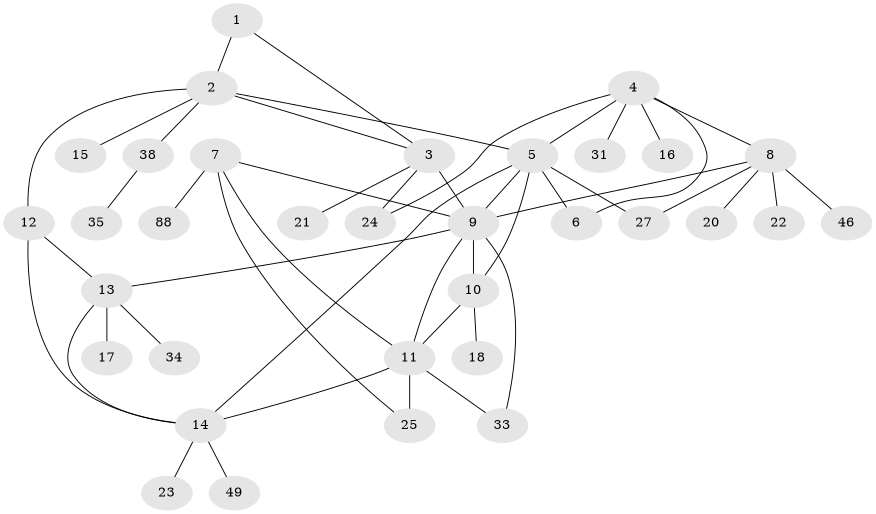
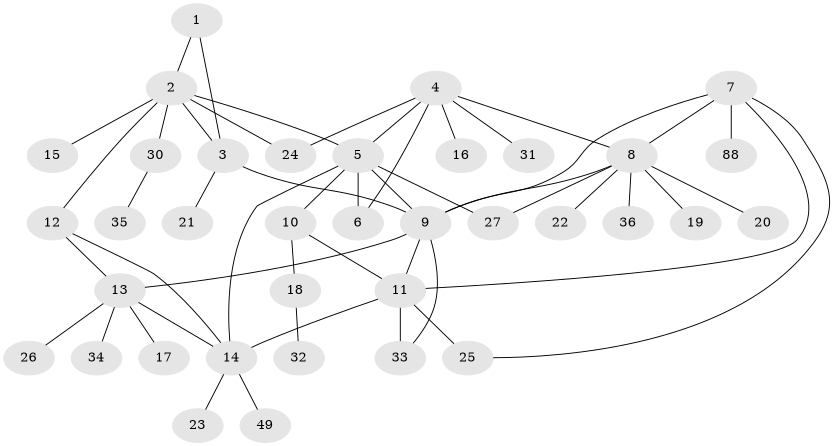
edge "7" -- "8": added
node "38": label "38" -> "30"
edge "3" -- "24": now "2" -- "24"
node "19": added
node "46": label "46" -> "36"
edge "9" -- "10": removed
node "26": added
node "32": added
